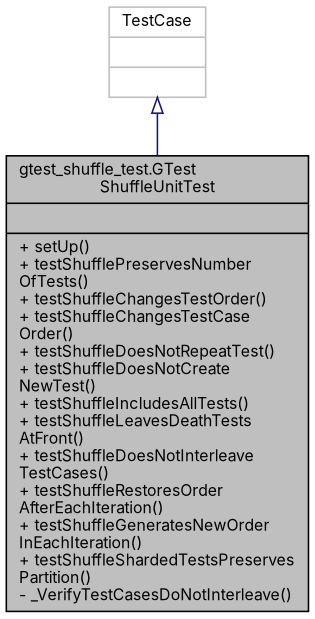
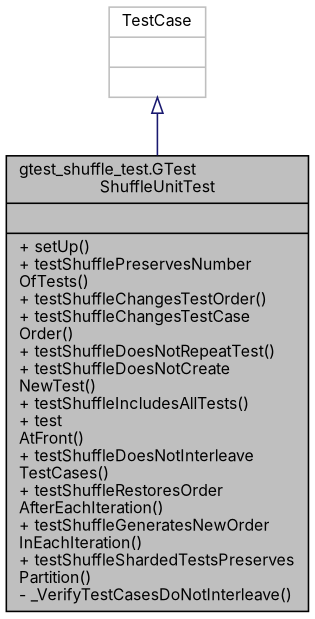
node "gtest_shuffle_test.GTest": text "+ testShuffleLeavesDeathTests" -> "+ test"
